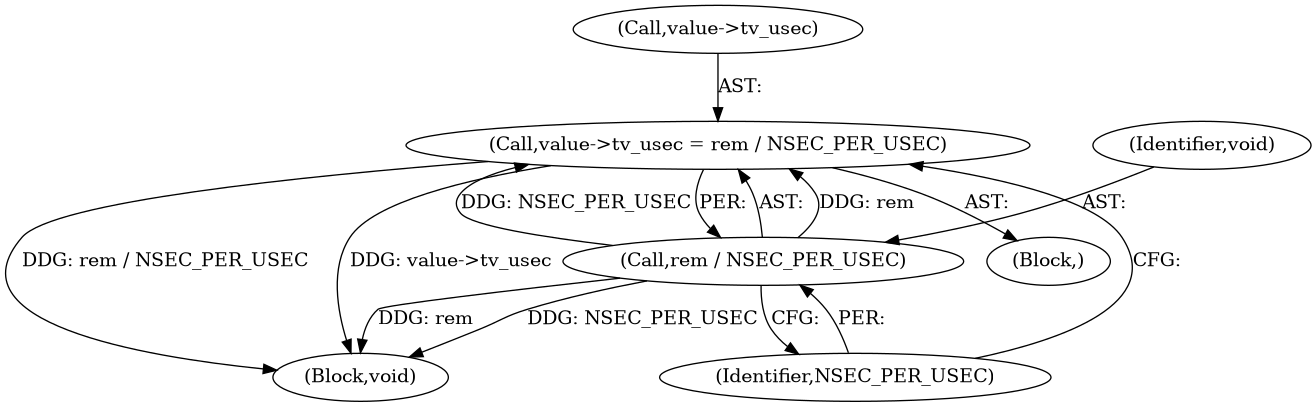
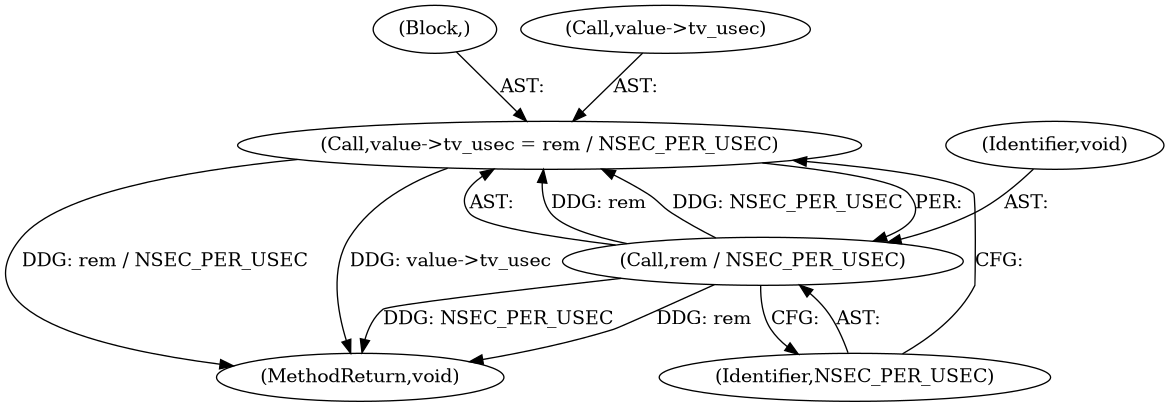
edge "(Call,value->tv_usec = rem / NSEC_PER_USEC)" -> "(Block,)": reversed
edge "(Identifier,NSEC_PER_USEC)" -> "(Call,rem / NSEC_PER_USEC)": label "PER: " -> "AST: "
node "(Block,void)": label "(Block,void)" -> "(MethodReturn,void)"
